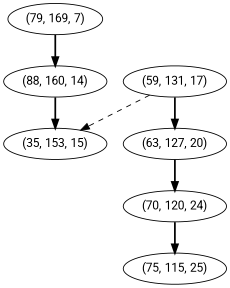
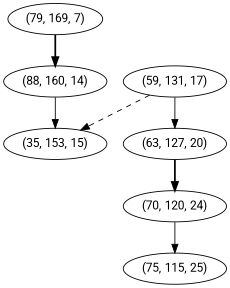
edge "(88, 160, 14)" -> "(35, 153, 15)": style bold -> solid
edge "(59, 131, 17)" -> "(63, 127, 20)": style bold -> solid
edge "(70, 120, 24)" -> "(75, 115, 25)": style bold -> solid
